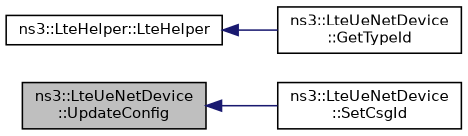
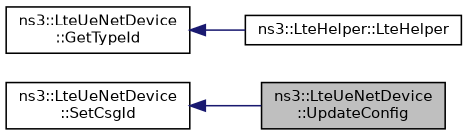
edge "ns3::LteUeNetDevice ::GetTypeId" -> "ns3::LteHelper::LteHelper": reversed
edge "ns3::LteUeNetDevice ::SetCsgId" -> "ns3::LteUeNetDevice ::UpdateConfig": reversed
